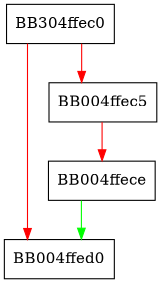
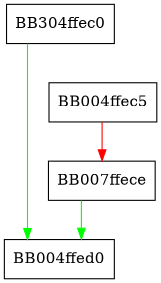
edge "BB304ffec0" -> "BB004ffec5": removed
edge "BB304ffec0" -> "BB004ffed0": color red -> green
node "BB004ffece": label "BB004ffece" -> "BB007ffece"
